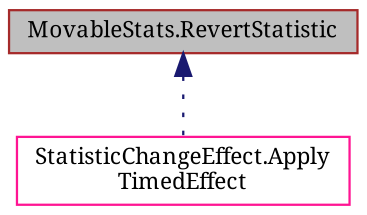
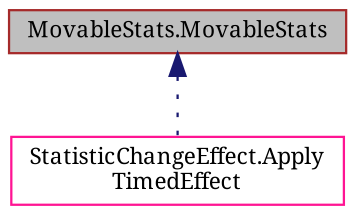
node "MovableStats.RevertStatistic": label "MovableStats.RevertStatistic" -> "MovableStats.MovableStats"
